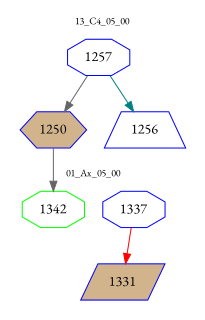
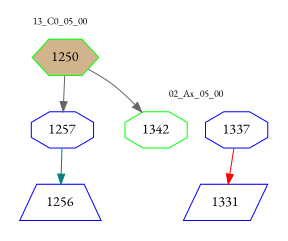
cluster "13_C4_05_00": label "13_C4_05_00" -> "13_C0_05_00"
edge "1257" -> "1250": reversed
node "1250": color blue -> green
cluster "01_Ax_05_00": label "01_Ax_05_00" -> "02_Ax_05_00"
node "1331": fillcolor tan -> white
